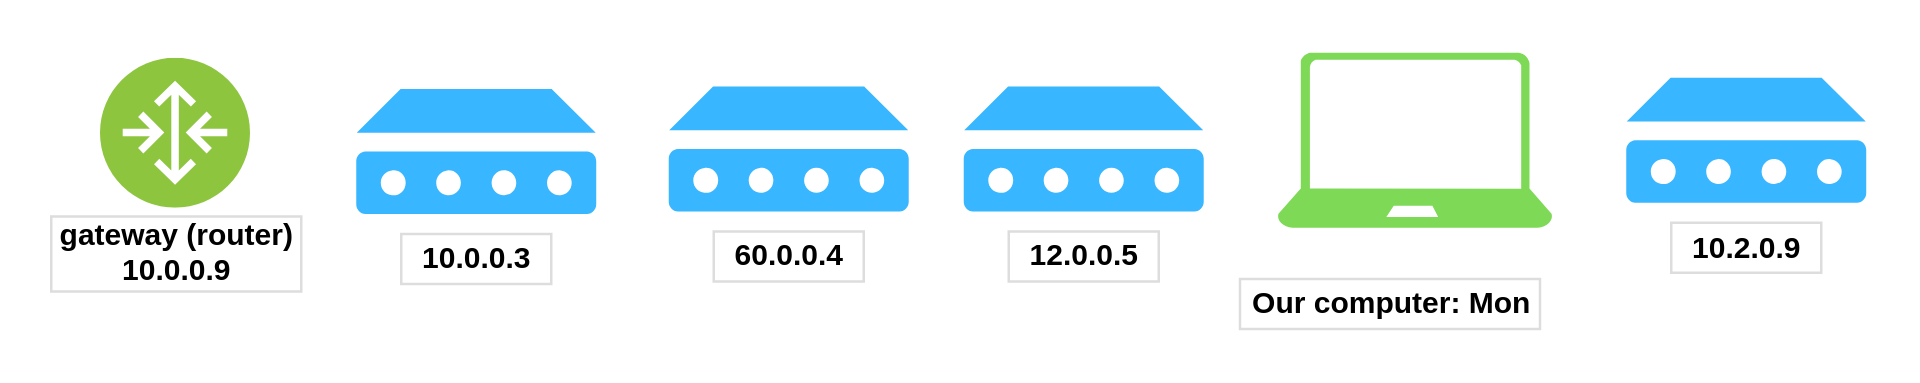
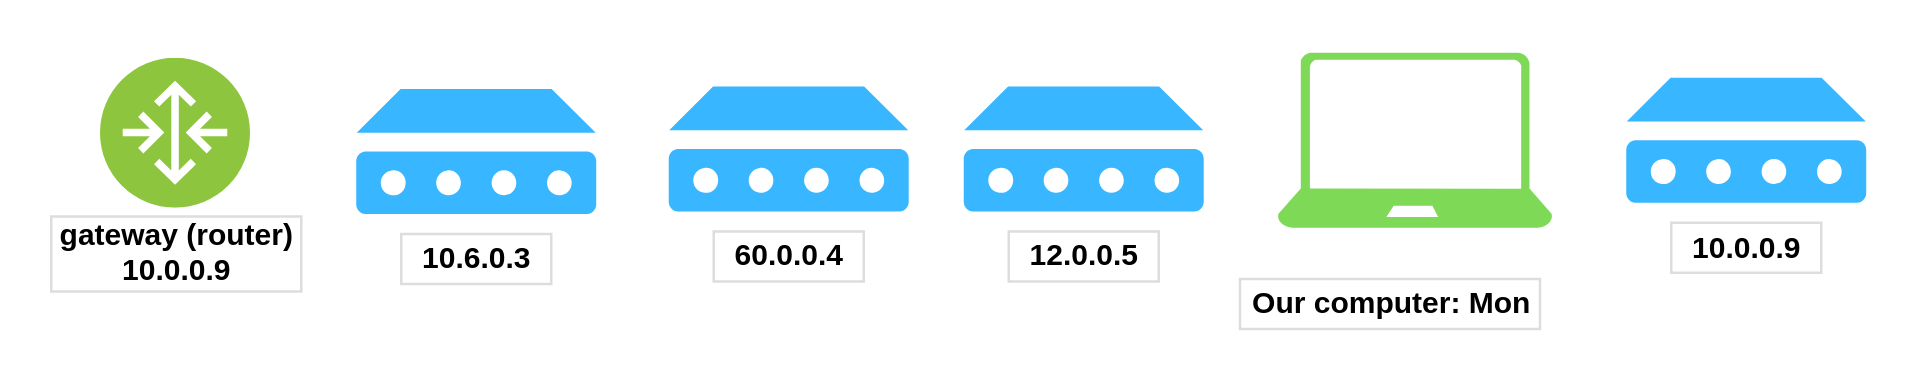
node "10.2.0.9": label "10.2.0.9" -> "10.0.0.9"
node "10.0.0.3": label "10.0.0.3" -> "10.6.0.3"
